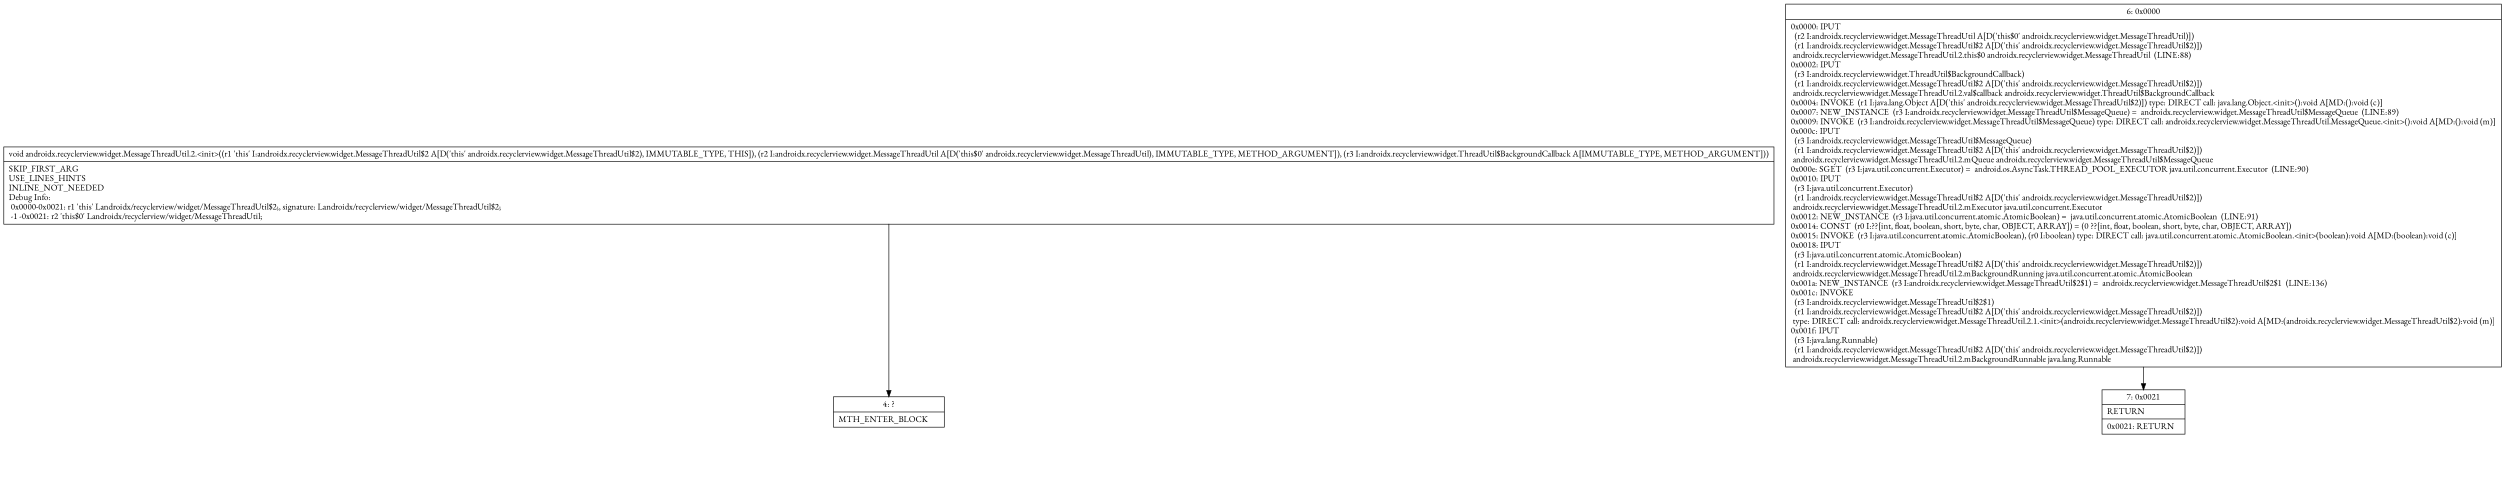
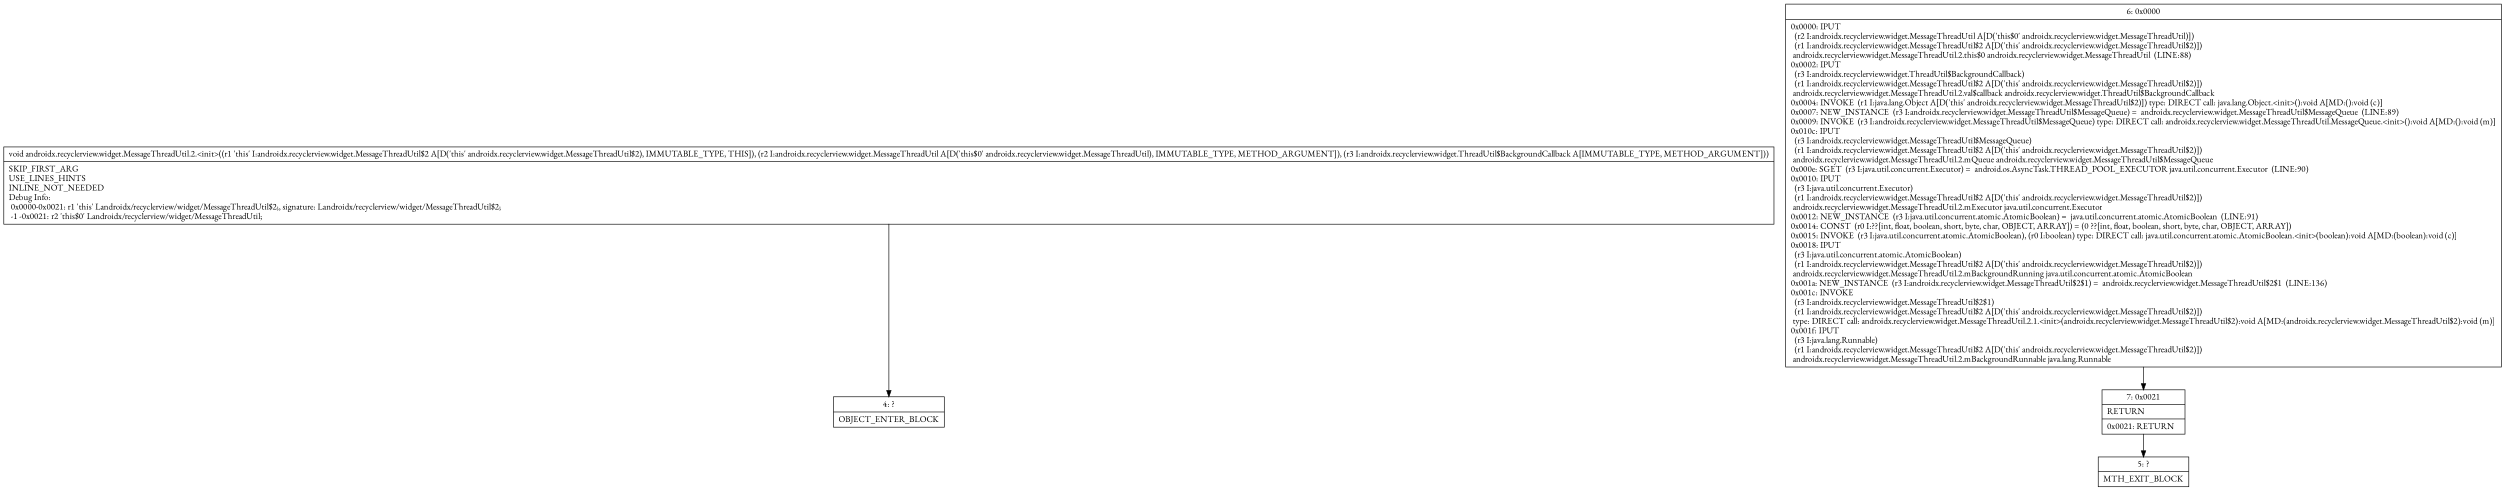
node "6: 0x0000": text "0x000c: IPUT" -> "0x010c: IPUT"
node "4: ?": text "MTH_ENTER_BLOCK" -> "OBJECT_ENTER_BLOCK"
node "5: ?": added
